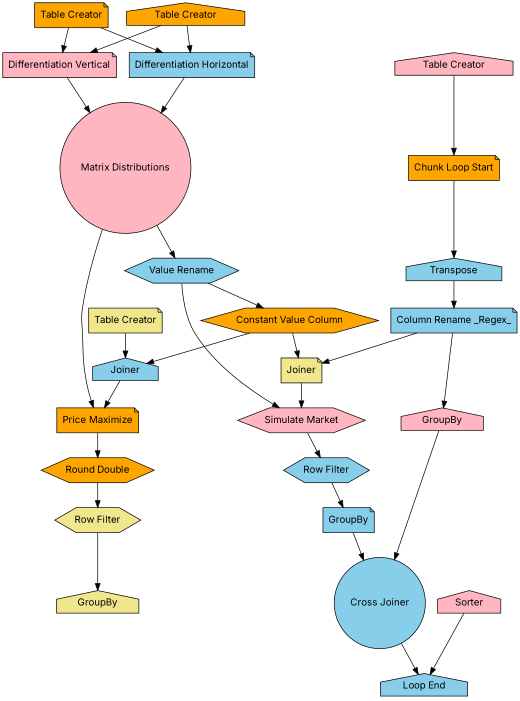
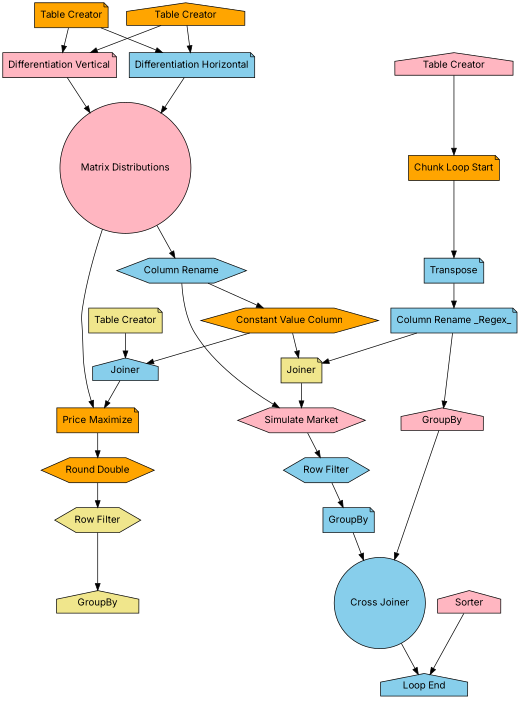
node "Value Rename": label "Value Rename" -> "Column Rename"
node "Transpose": shape house -> note
